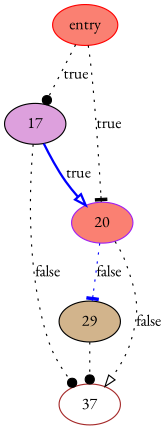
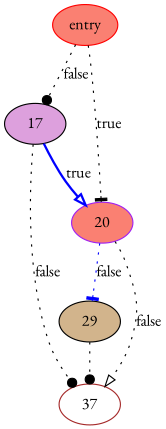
edge "entry" -> "17": label "true" -> "false"
